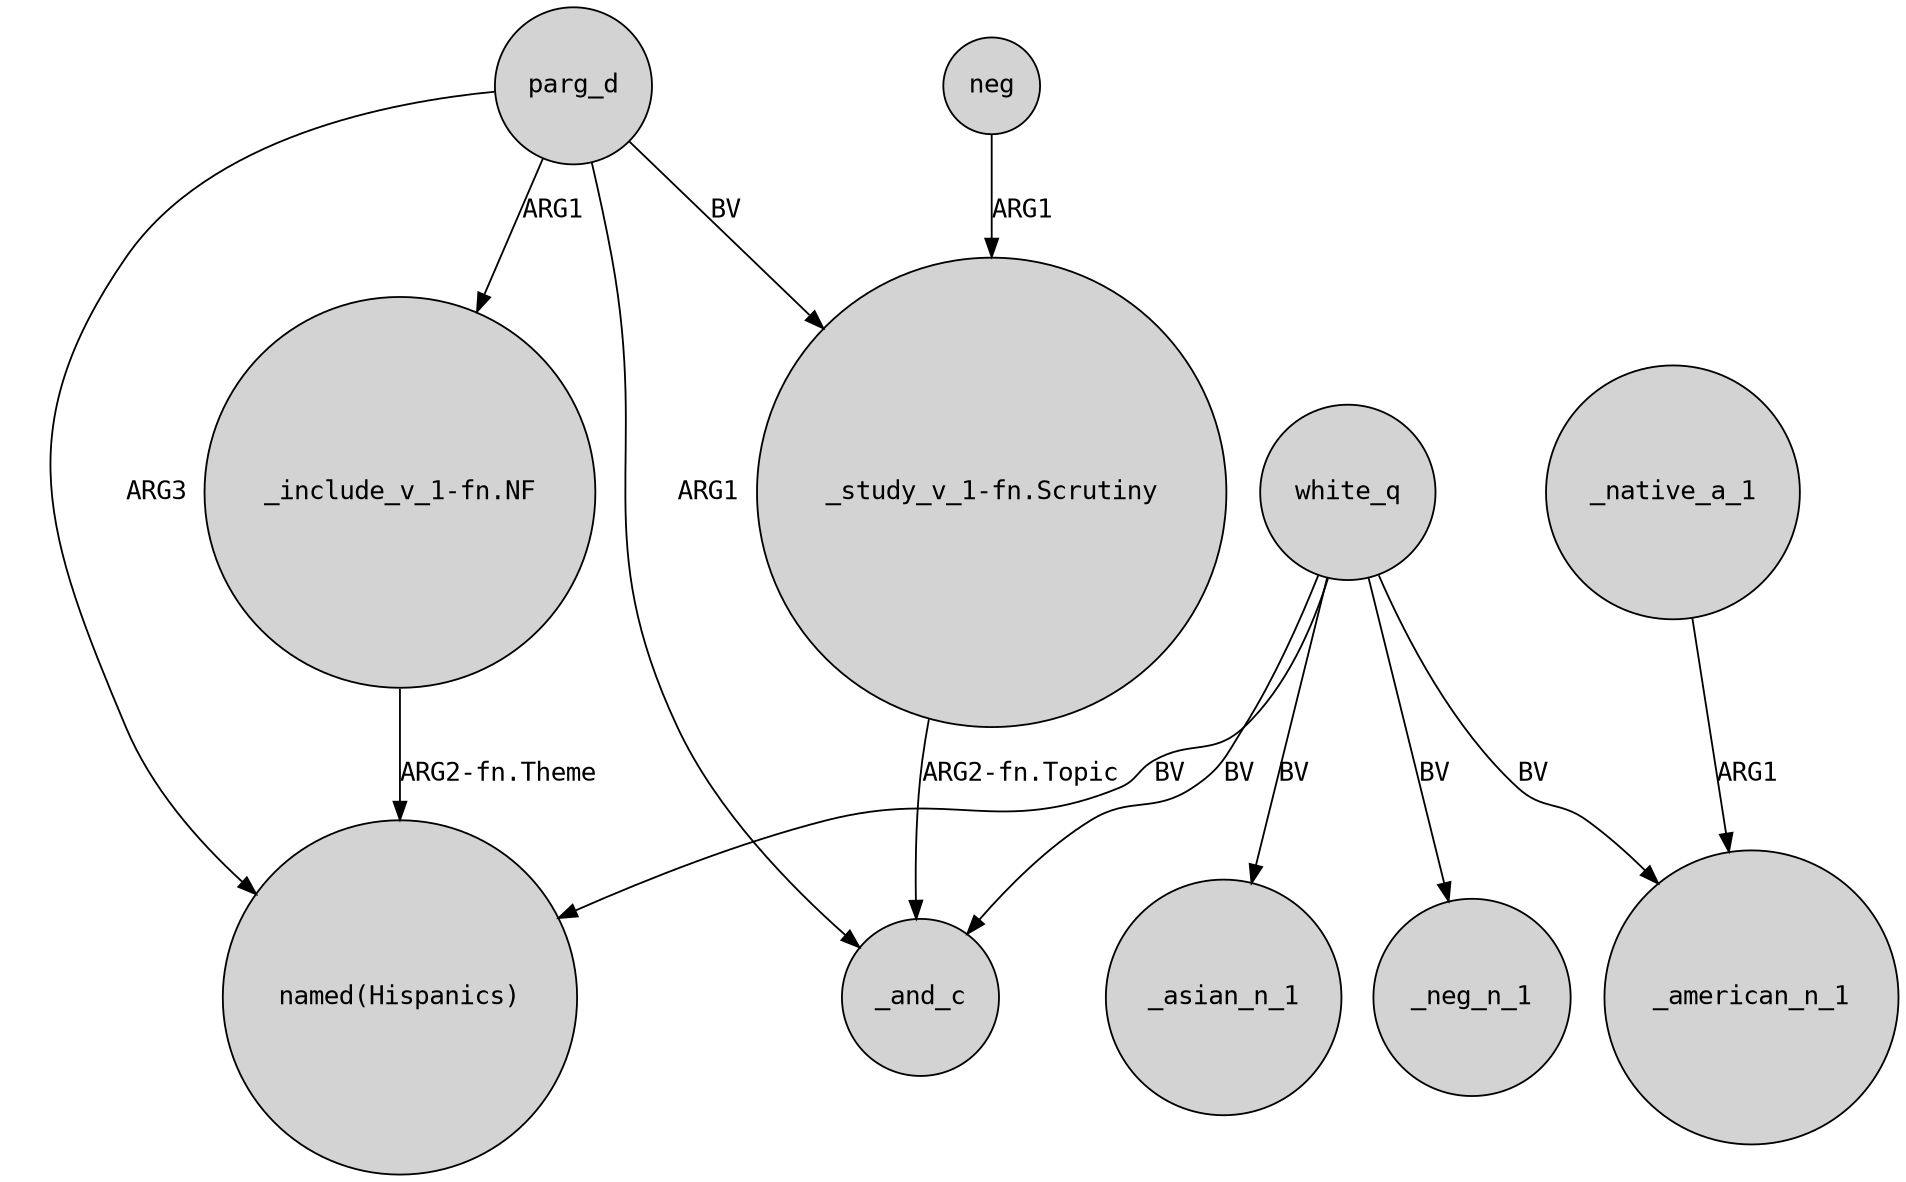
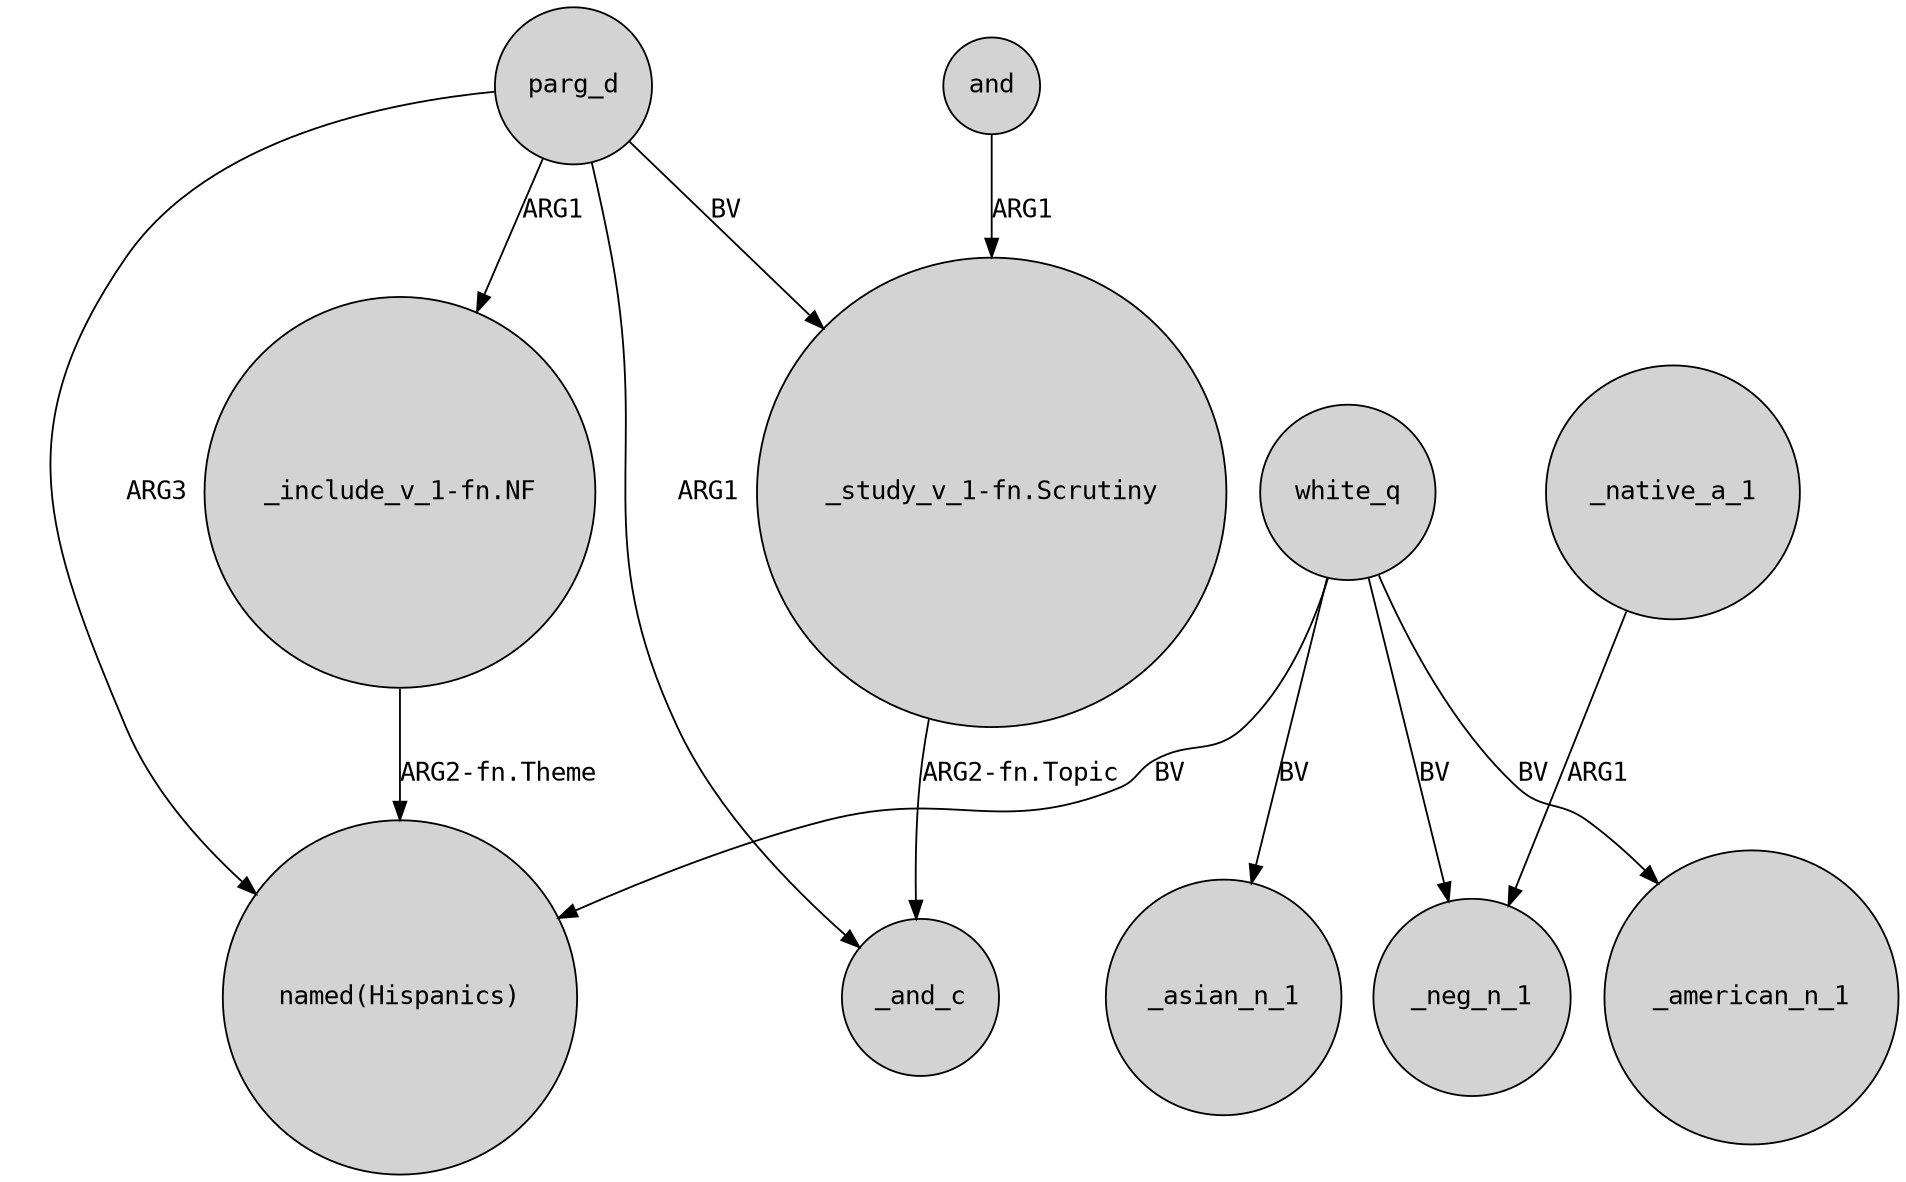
node "neg": label "neg" -> "and"
edge "_native_a_1" -> "_american_n_1": now "_native_a_1" -> "_neg_n_1"
edge "white_q" -> "_and_c": removed, label "BV"
